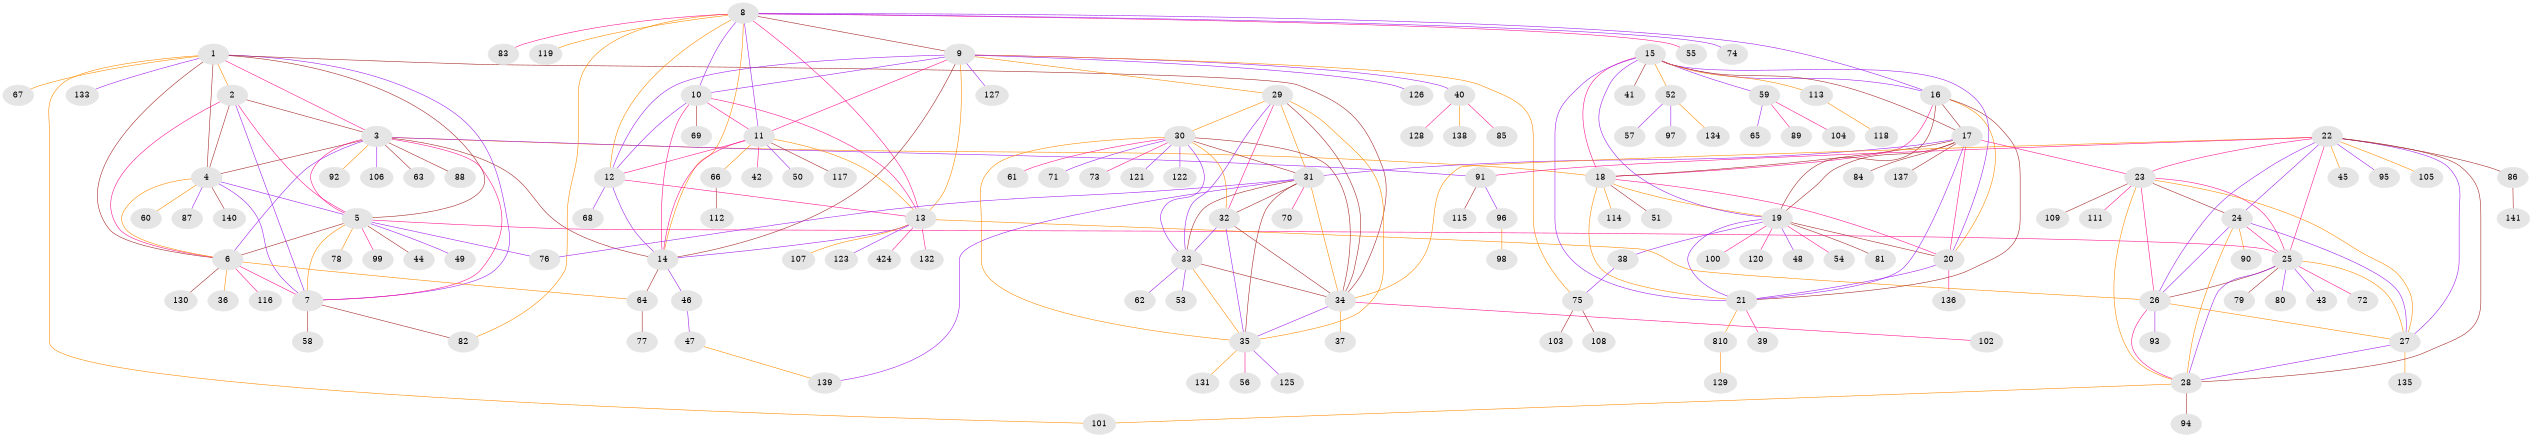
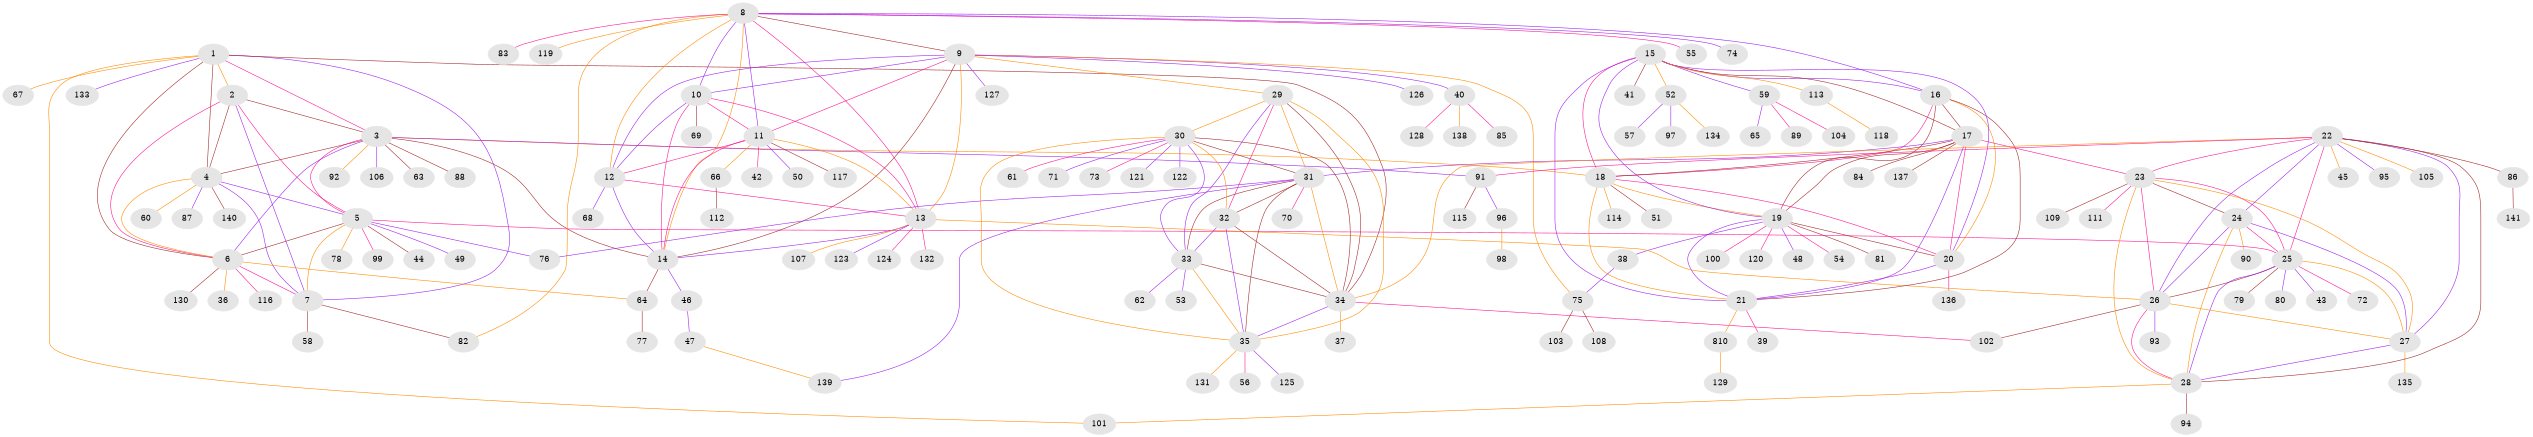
edge "1" -- "5": removed
edge "3" -- "7": removed
node "424": label "424" -> "124"
edge "26" -- "102": added
